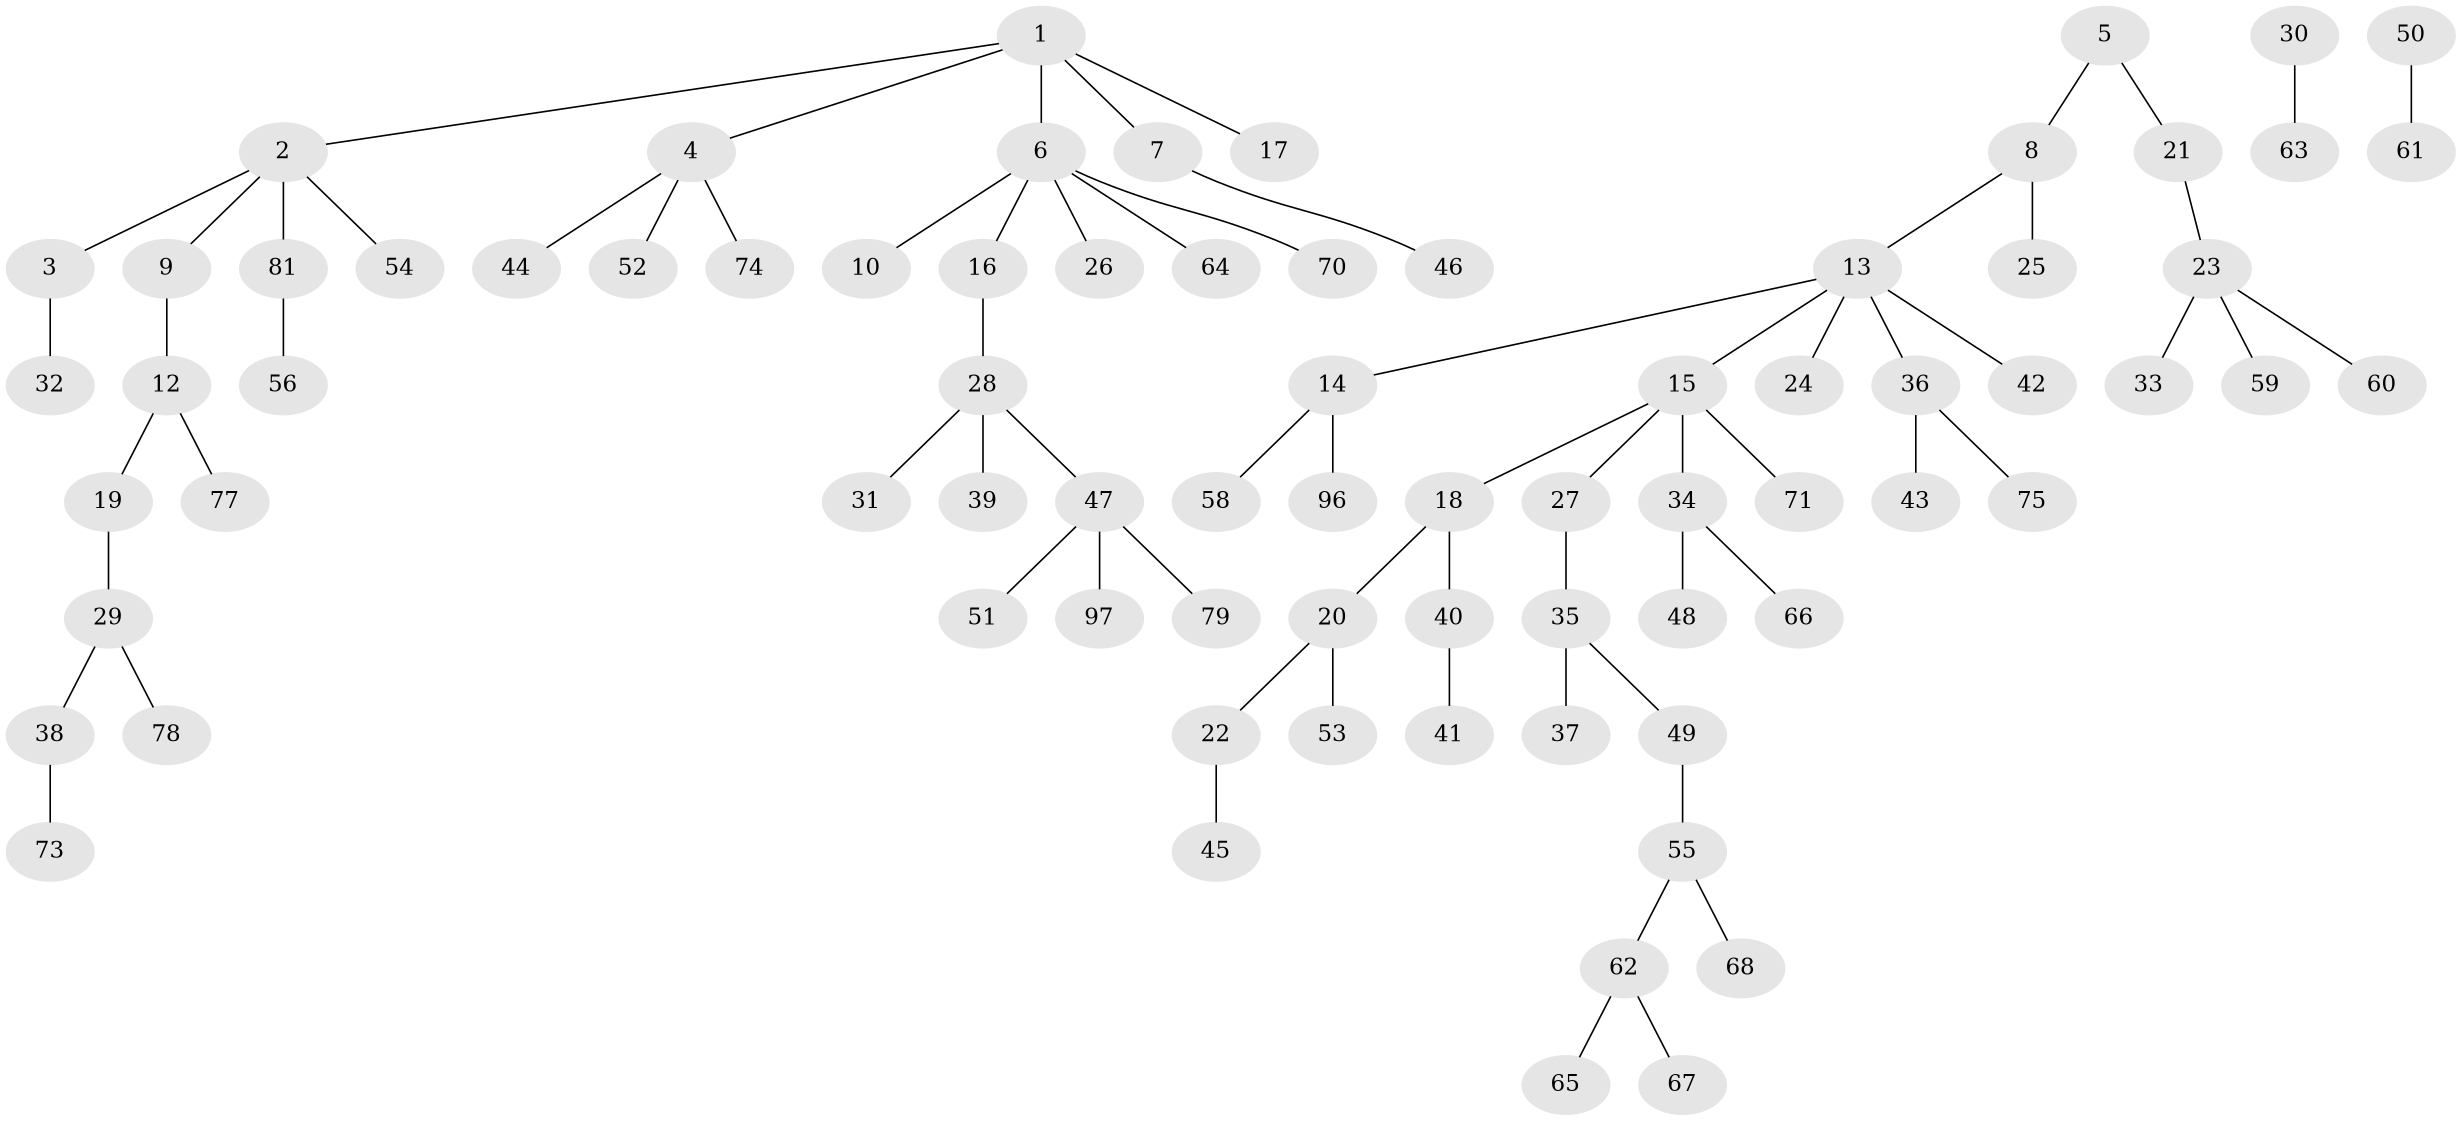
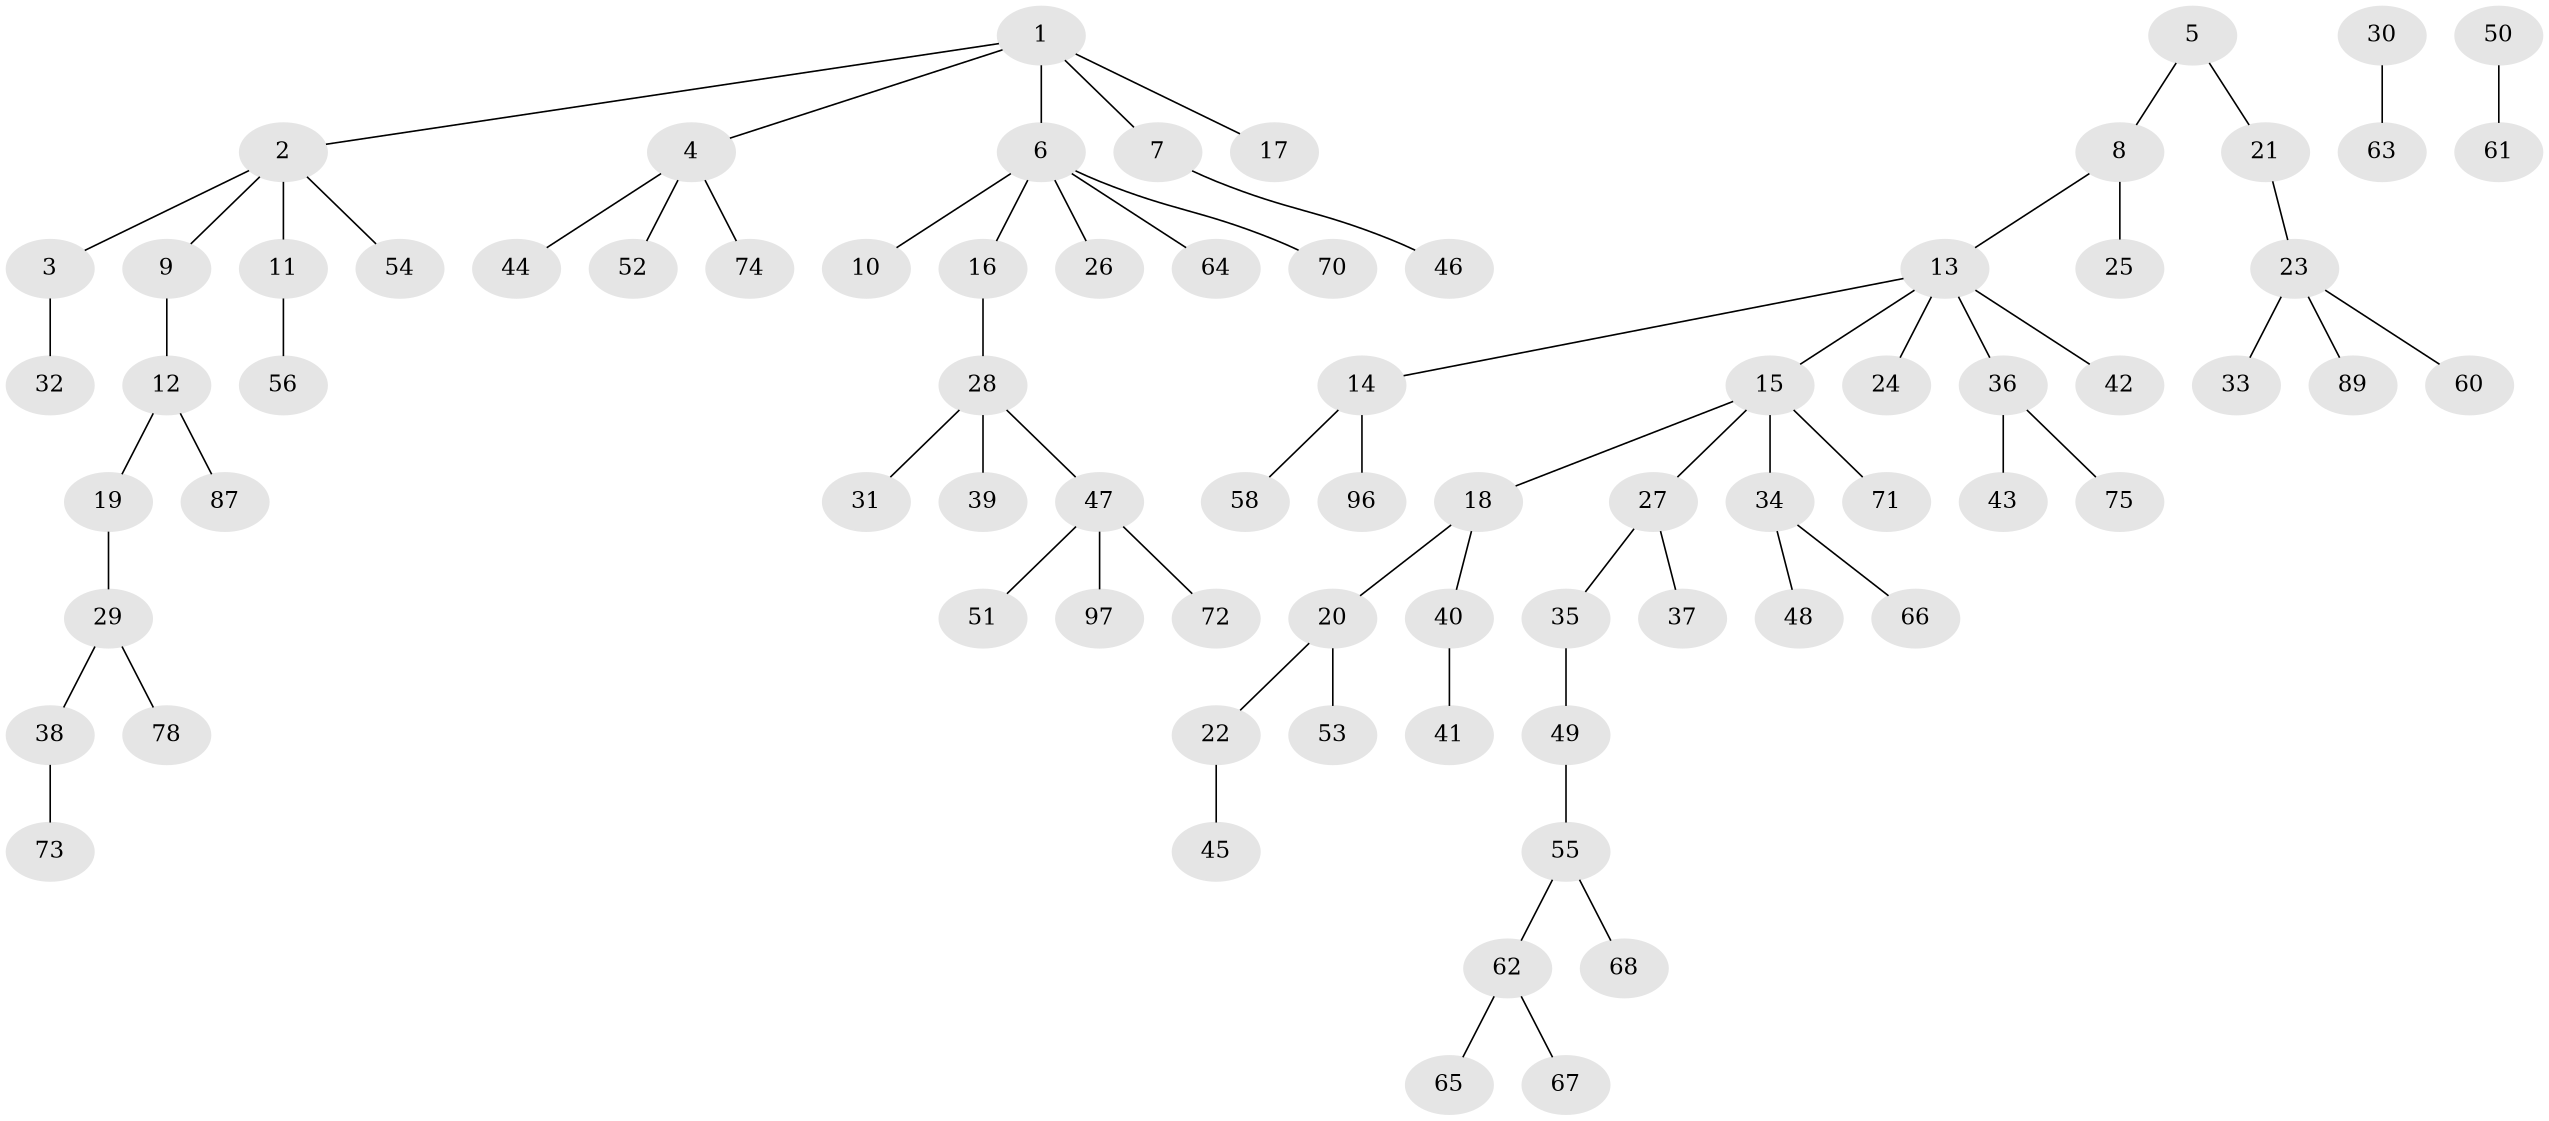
node "81": label "81" -> "11"
node "59": label "59" -> "89"
node "77": label "77" -> "87"
node "79": label "79" -> "72"
edge "35" -- "37": now "27" -- "37"
